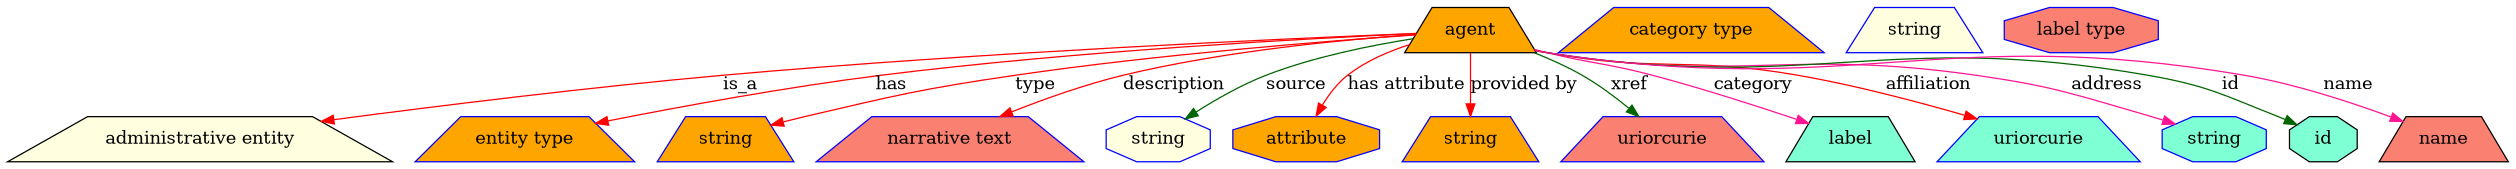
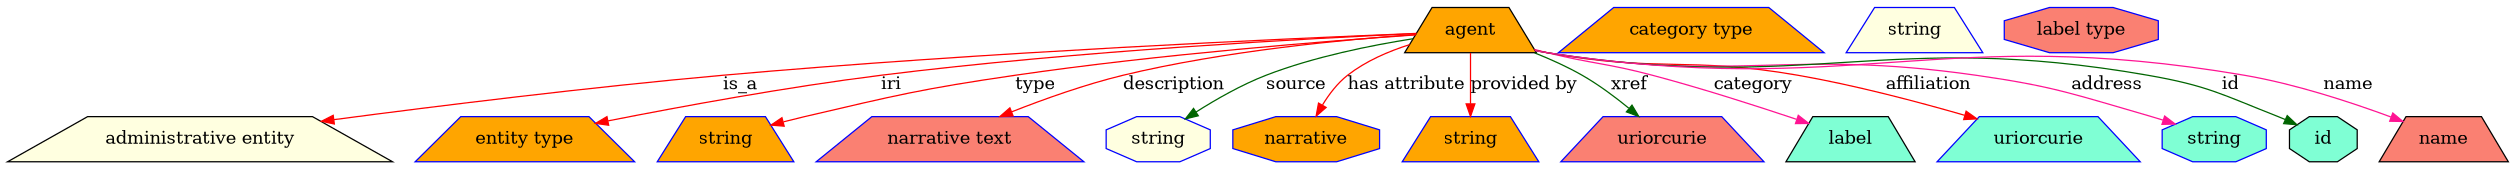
edge "agent" -> "entity type": label "has" -> "iri"
node "attribute": label "attribute" -> "narrative"
